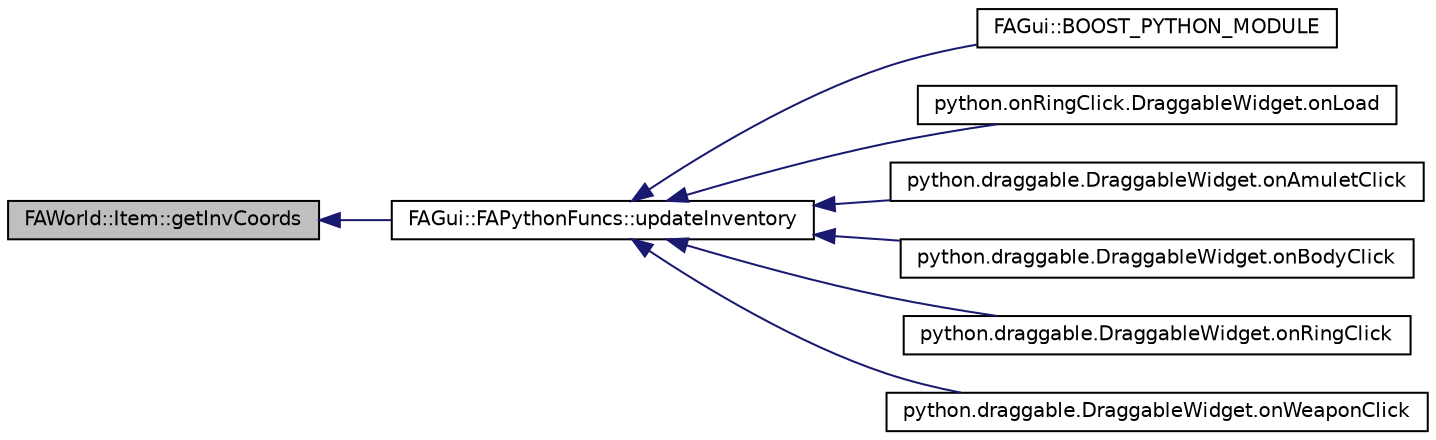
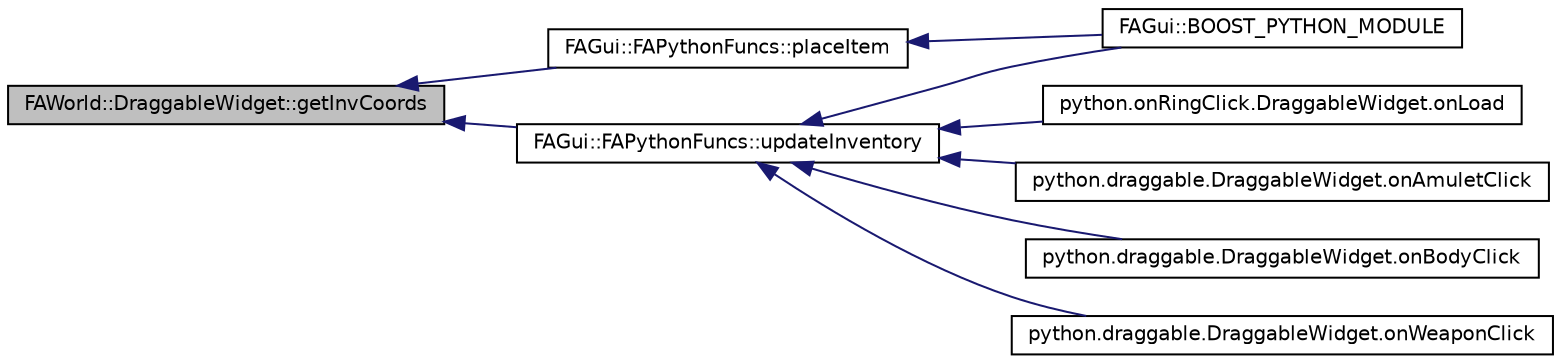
node "FAGui::FAPythonFuncs::placeItem": added
node "FAWorld::Item::getInvCoords": label "FAWorld::Item::getInvCoords" -> "FAWorld::DraggableWidget::getInvCoords"
node "python.draggable.DraggableWidget.onRingClick": removed
